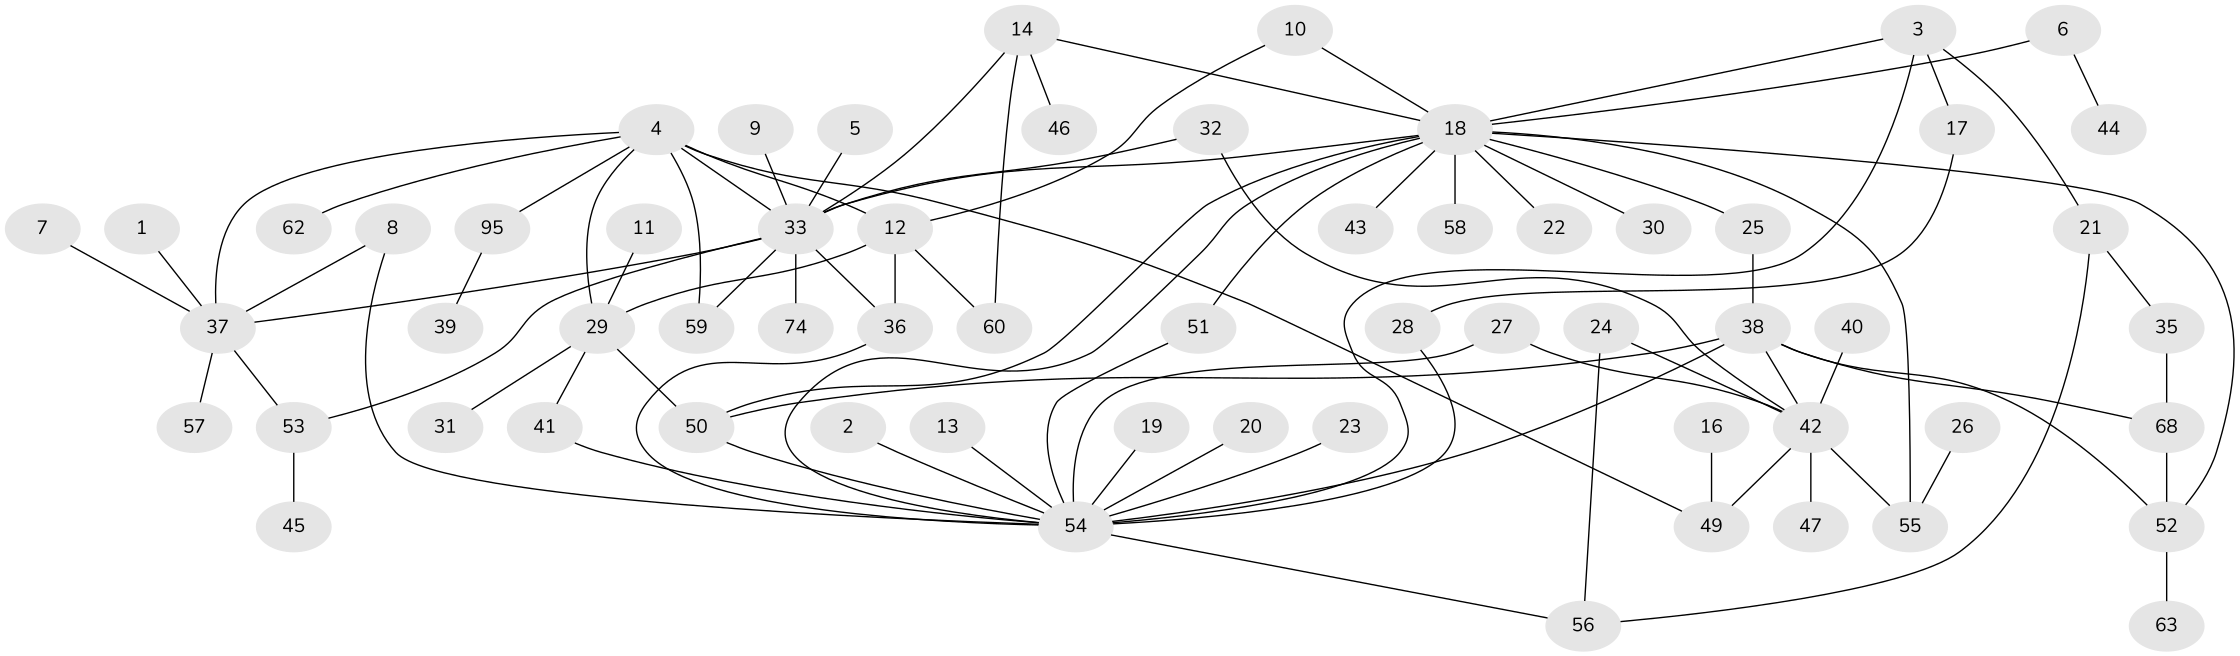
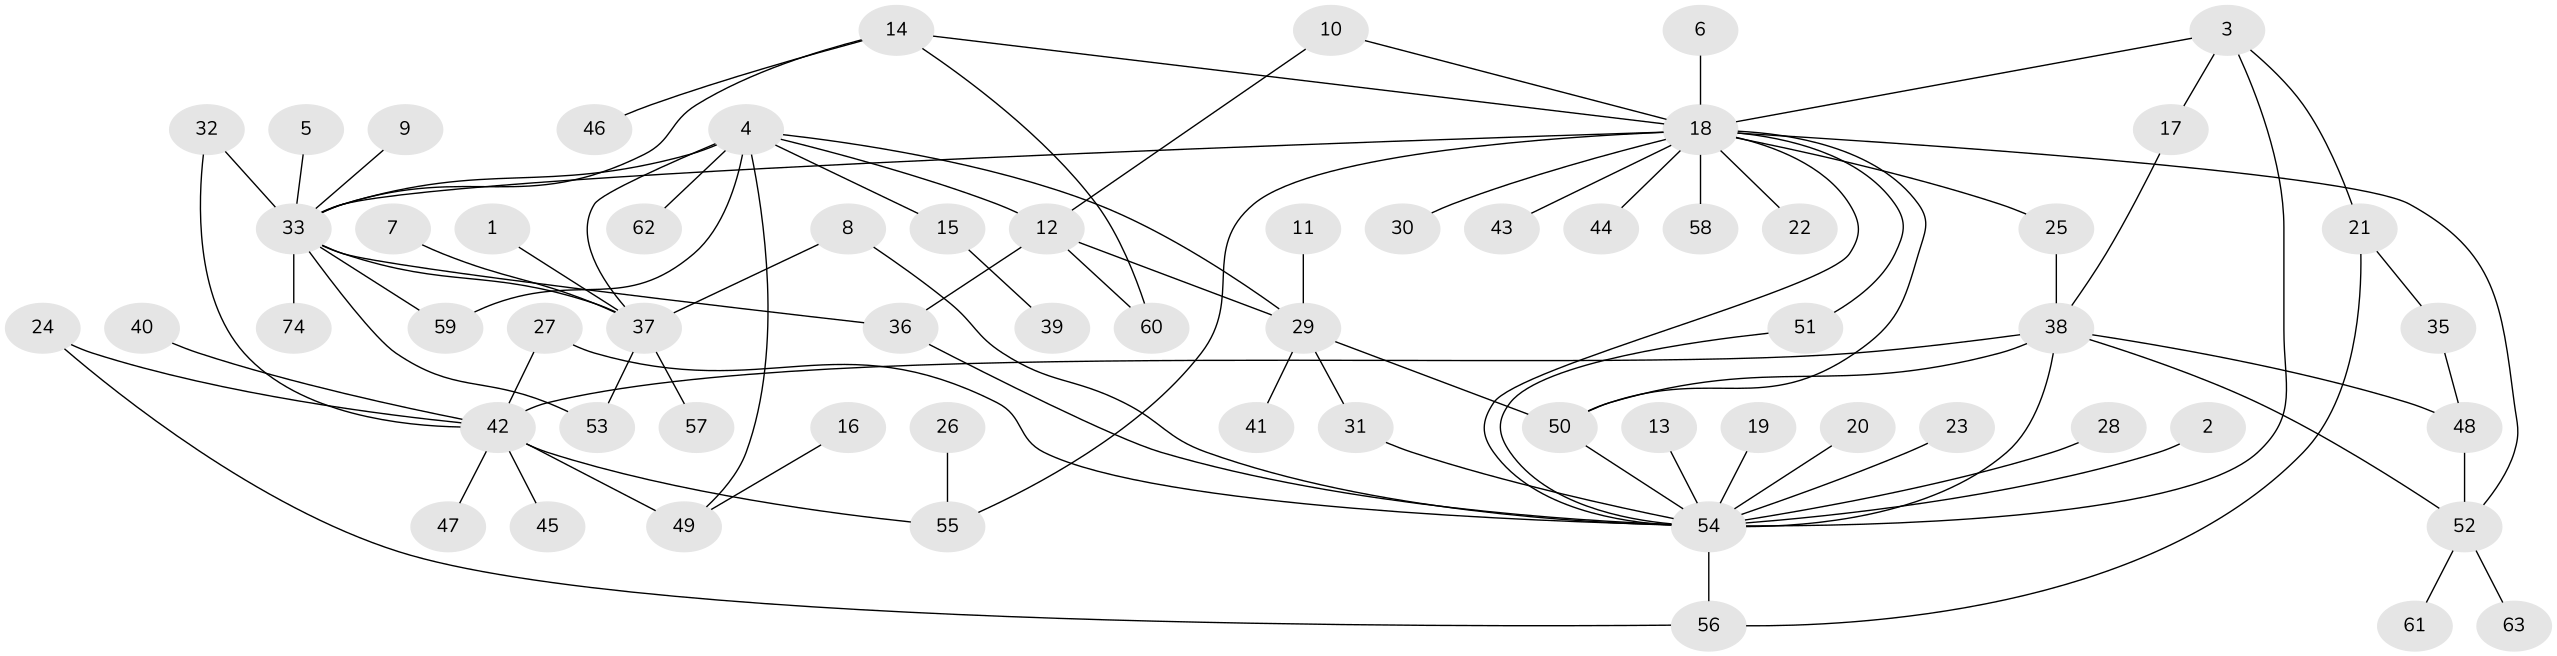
edge "6" -- "44": now "18" -- "44"
node "95": label "95" -> "15"
edge "17" -- "28": now "17" -- "38"
node "68": label "68" -> "48"
edge "53" -- "45": now "42" -- "45"
edge "41" -- "54": now "31" -- "54"
node "61": added
